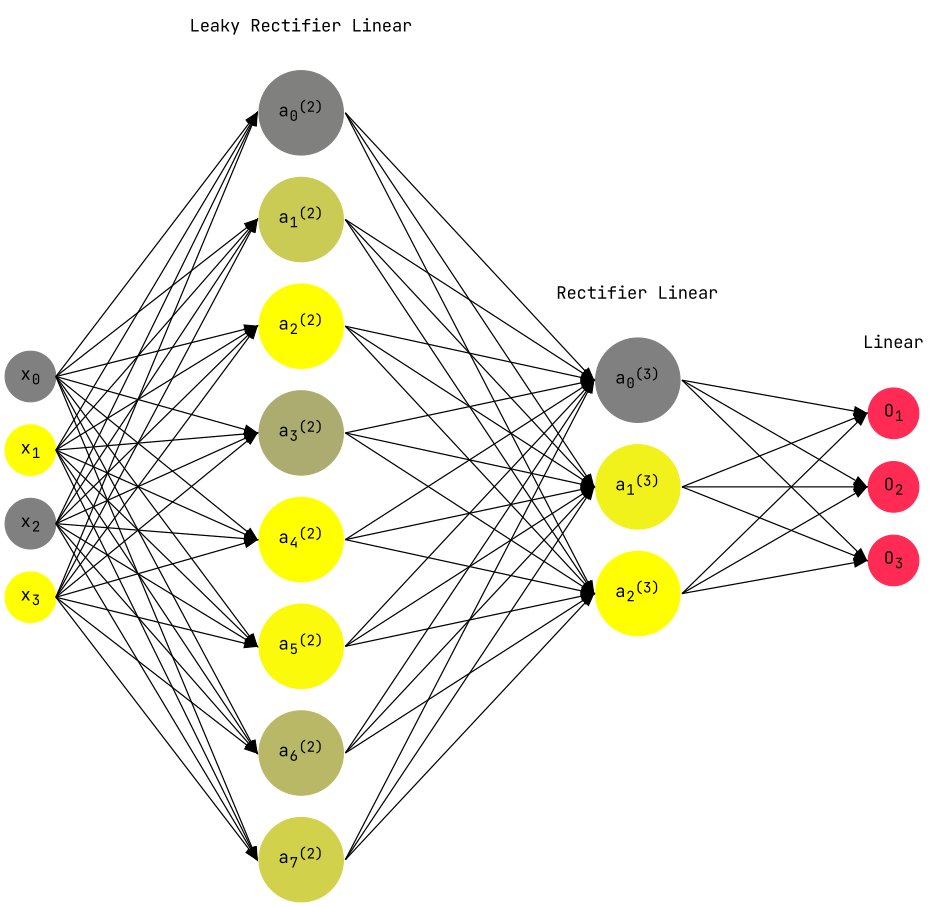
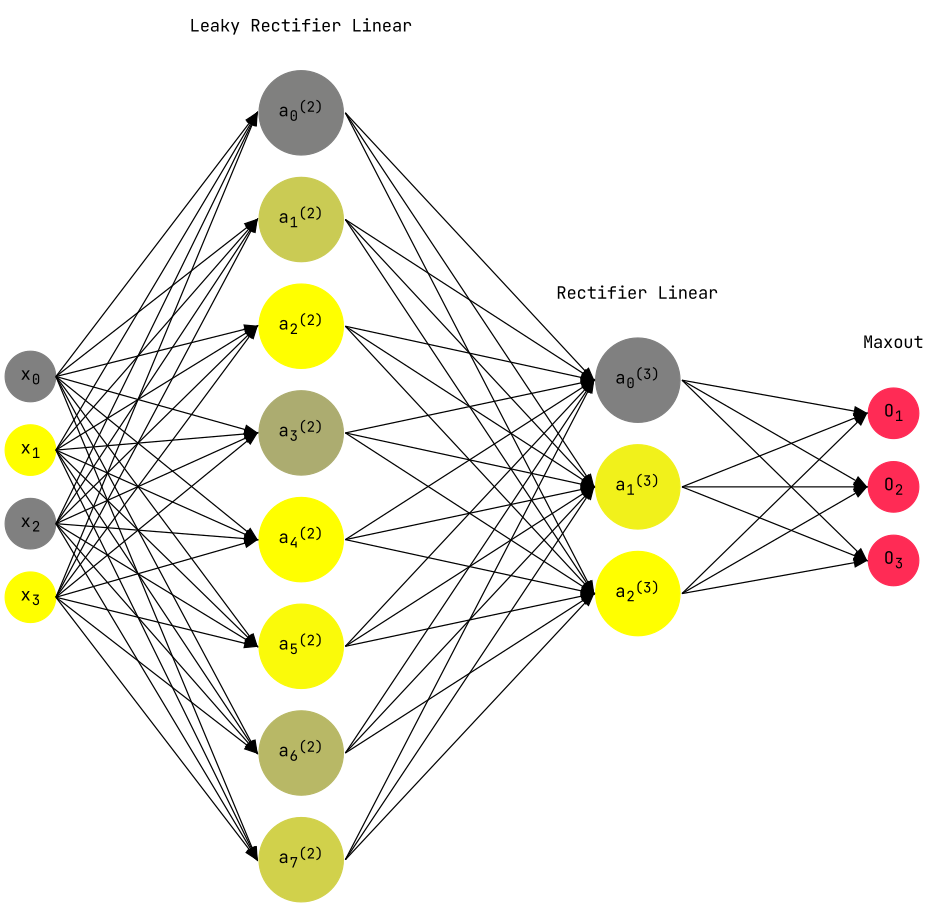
node "Linear": label "Linear" -> "Maxout"
